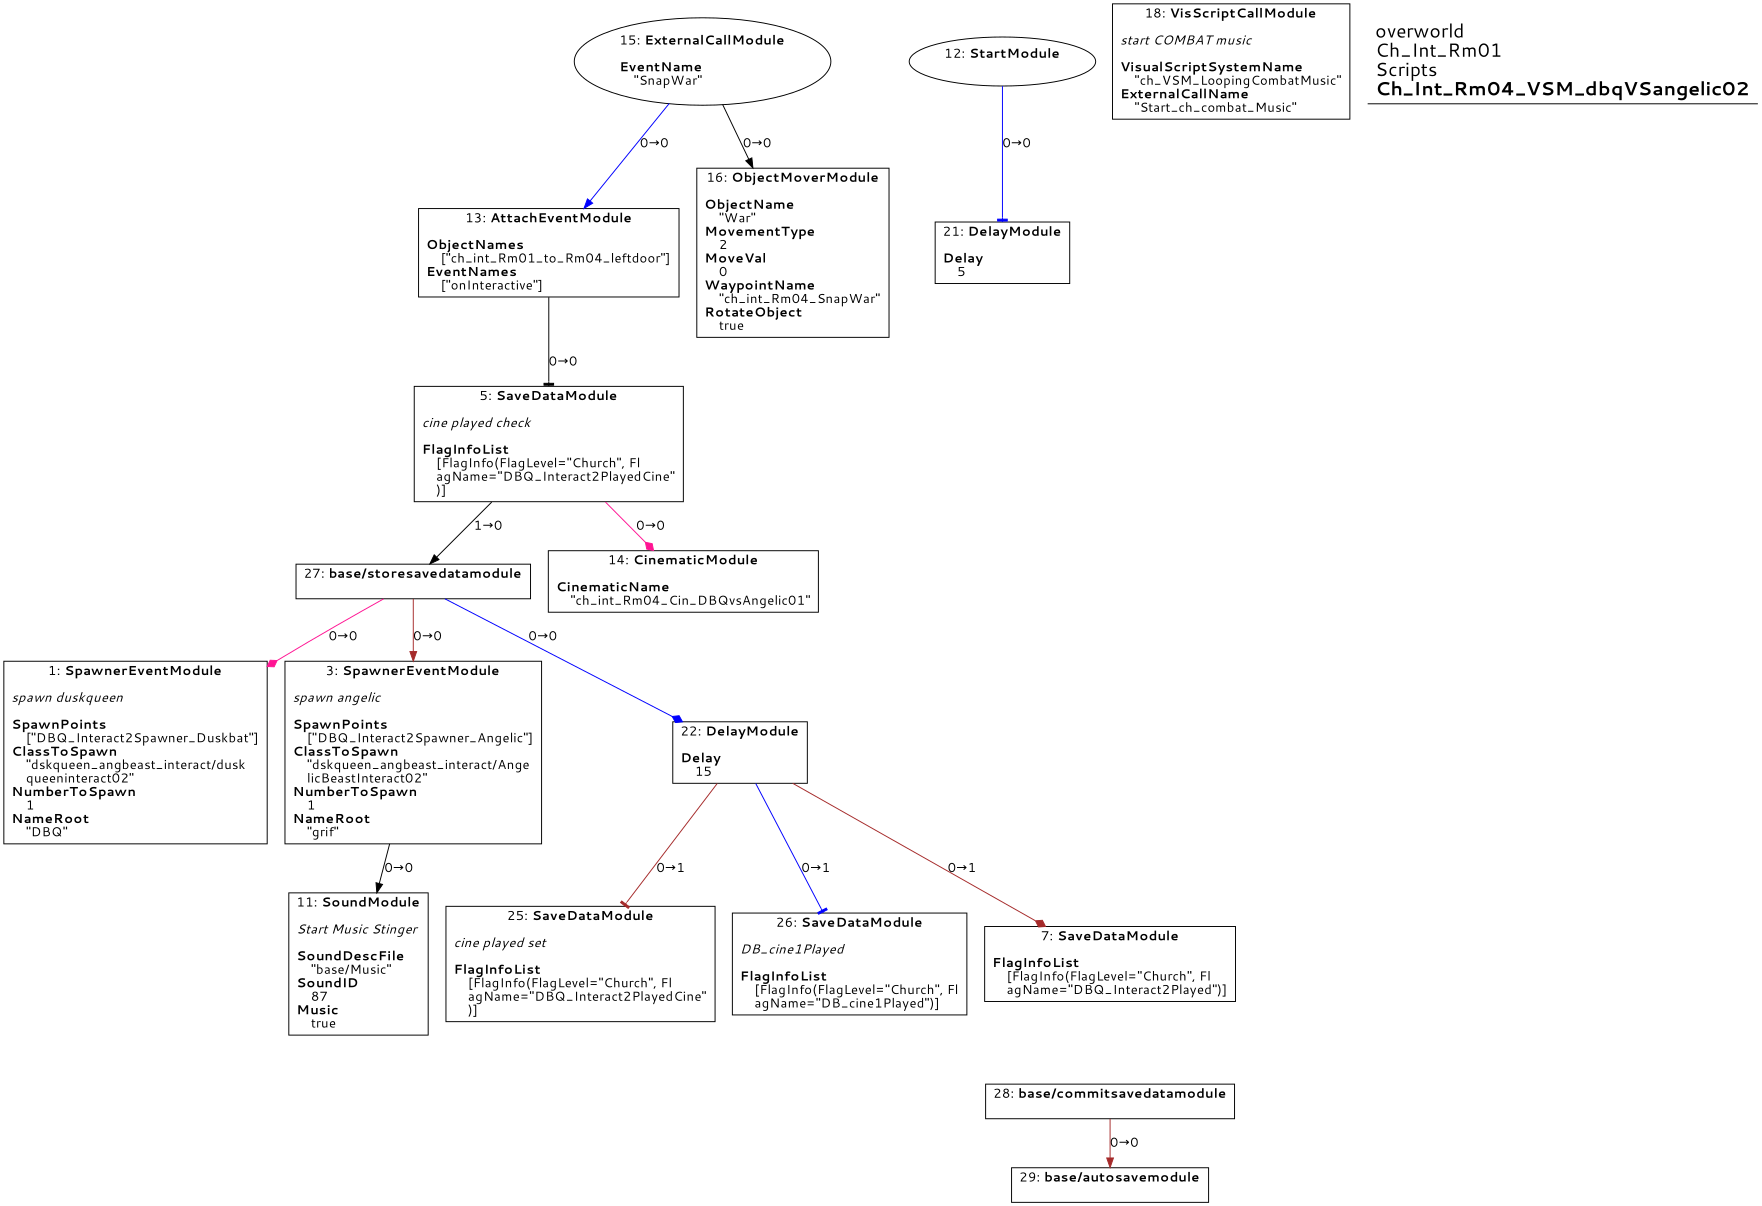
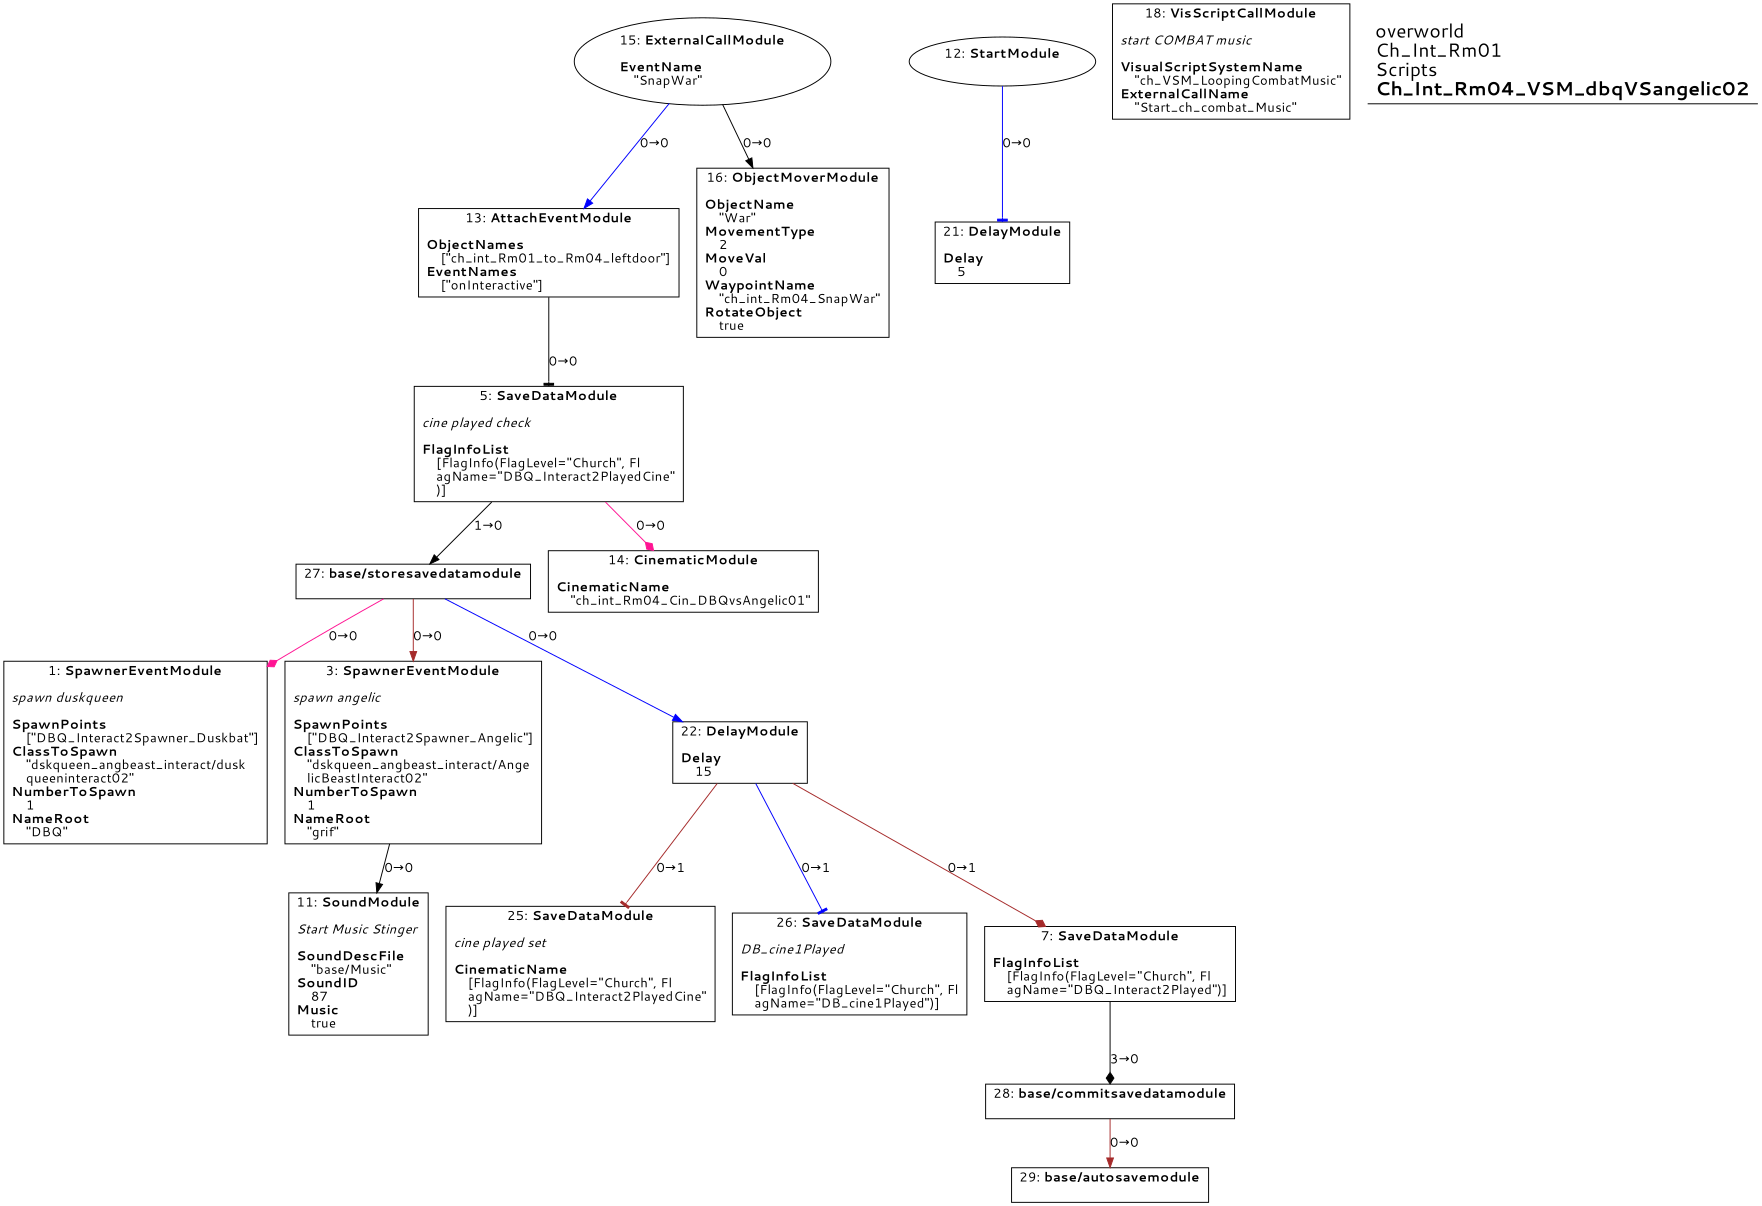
edge "27:" -> "22:": arrowhead diamond -> normal
node "25:": text "FlagInfoList" -> "CinematicName"
edge "7:" -> "28:": added, label "3→0"
